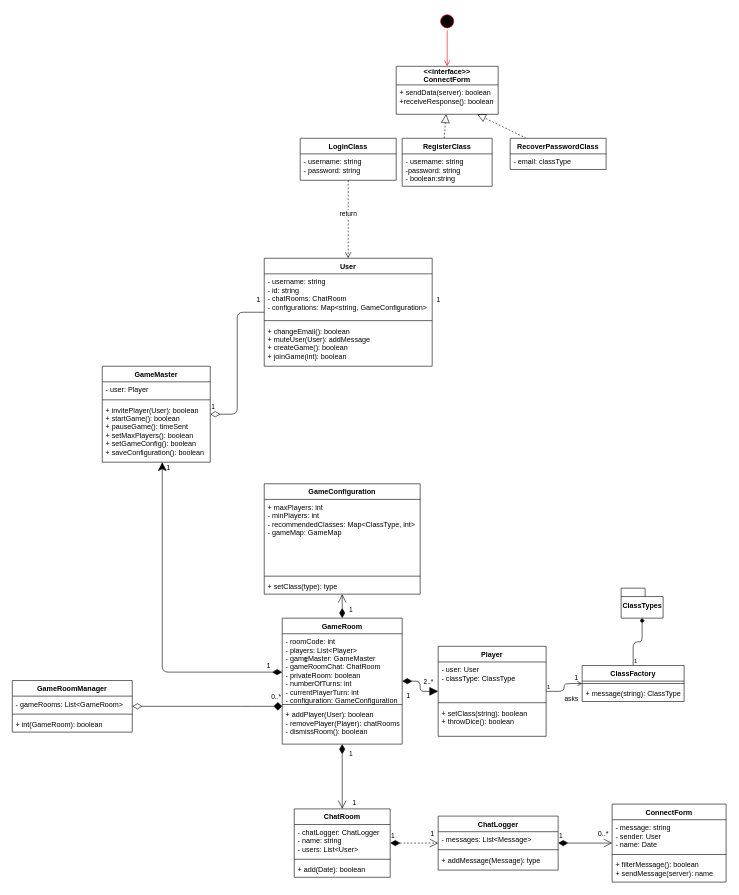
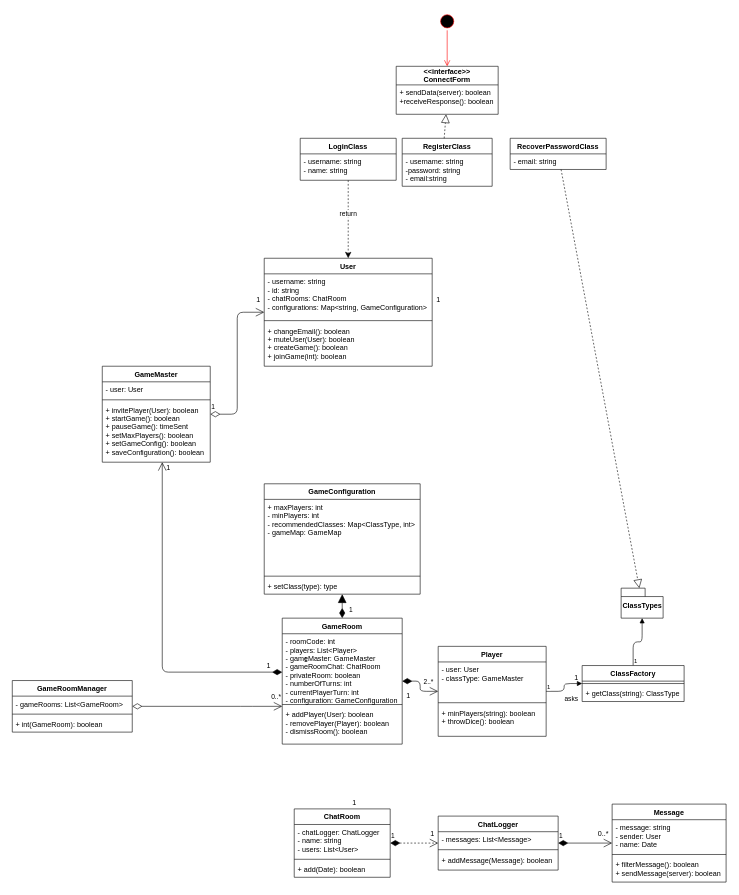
edge "RecoverPasswordClass" -> "+ sendData(server): boolean +receiveResponse(): boolean": now "RecoverPasswordClass" -> "ClassTypes"
node "- username: string - password: string": label "- username: string - password: string" -> "- username: string - name: string"
node "- username: string -password: string - boolean:string": label "- username: string -password: string - boolean:string" -> "- username: string -password: string - email:string"
node "- email: classType": label "- email: classType" -> "- email: string"
edge "LoginClass" -> "User": arrowhead open -> classic
edge "User" -> "GameMaster": arrowhead none -> open
node "+ changeEmail(): boolean + muteUser(User): addMessage + createGame(): boolean + joinGame(int): boolean": label "+ changeEmail(): boolean + muteUser(User): addMessage + createGame(): boolean + joinGame(int): boolean" -> "+ changeEmail(): boolean + muteUser(User): boolean + createGame(): boolean + joinGame(int): boolean"
node "- user: Player": label "- user: Player" -> "- user: User"
edge "GameMaster" -- "GameRoom": arrowhead classic -> open
edge "GameConfiguration" -- "GameRoom": arrowhead open -> block
edge "ClassFactory" -> "ClassTypes": arrowhead diamond -> block
node "- user: User - classType: ClassType": label "- user: User - classType: ClassType" -> "- user: User - classType: GameMaster"
edge "Player" -> "ClassFactory": arrowhead open -> block
edge "GameRoom" -- "Player": arrowhead block -> open
node "+ message(string): ClassType": label "+ message(string): ClassType" -> "+ getClass(string): ClassType"
edge "GameRoom" -- "GameRoomManager": arrowhead diamond -> open
node "+ setClass(string): boolean + throwDice(): boolean": label "+ setClass(string): boolean + throwDice(): boolean" -> "+ minPlayers(string): boolean + throwDice(): boolean"
node "+ addPlayer(User): boolean - removePlayer(Player): chatRooms - dismissRoom(): boolean": label "+ addPlayer(User): boolean - removePlayer(Player): chatRooms - dismissRoom(): boolean" -> "+ addPlayer(User): boolean - removePlayer(Player): boolean - dismissRoom(): boolean"
edge "GameRoom" -- "ChatRoom": removed, label "1"
node "ConnectForm": label "ConnectForm" -> "Message"
node "+ addMessage(Message): type": label "+ addMessage(Message): type" -> "+ addMessage(Message): boolean"
node "+ filterMessage(): boolean + sendMessage(server): name": label "+ filterMessage(): boolean + sendMessage(server): name" -> "+ filterMessage(): boolean + sendMessage(server): boolean"
